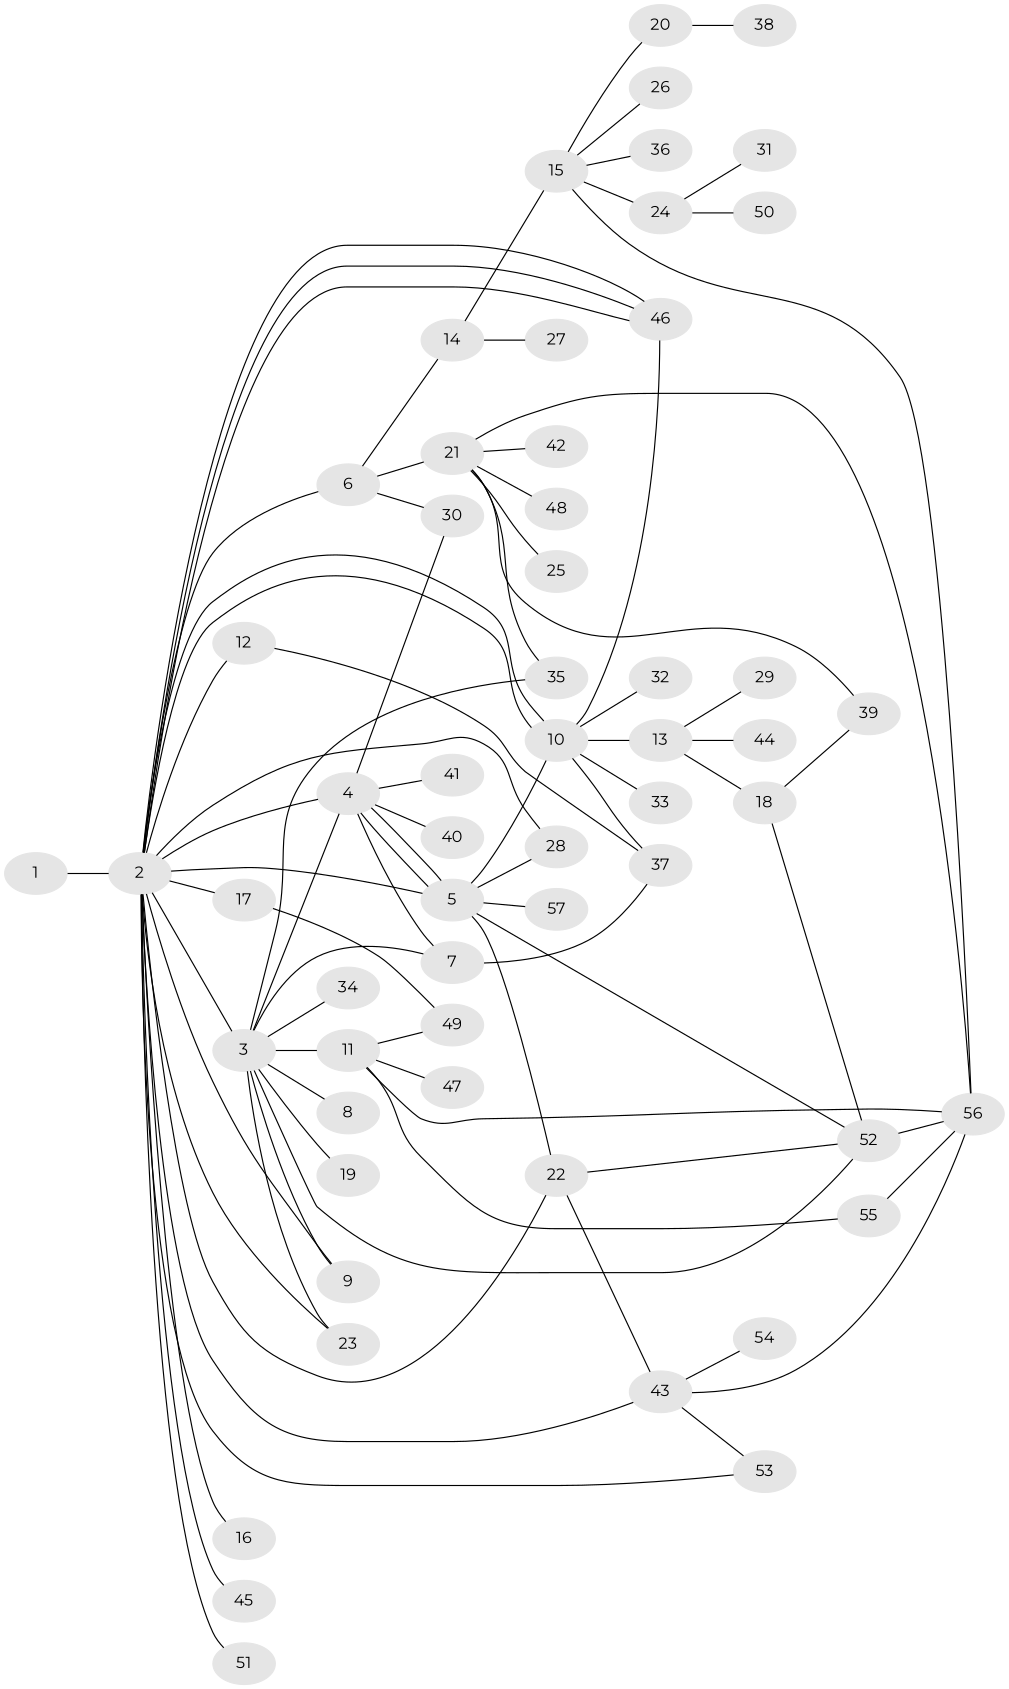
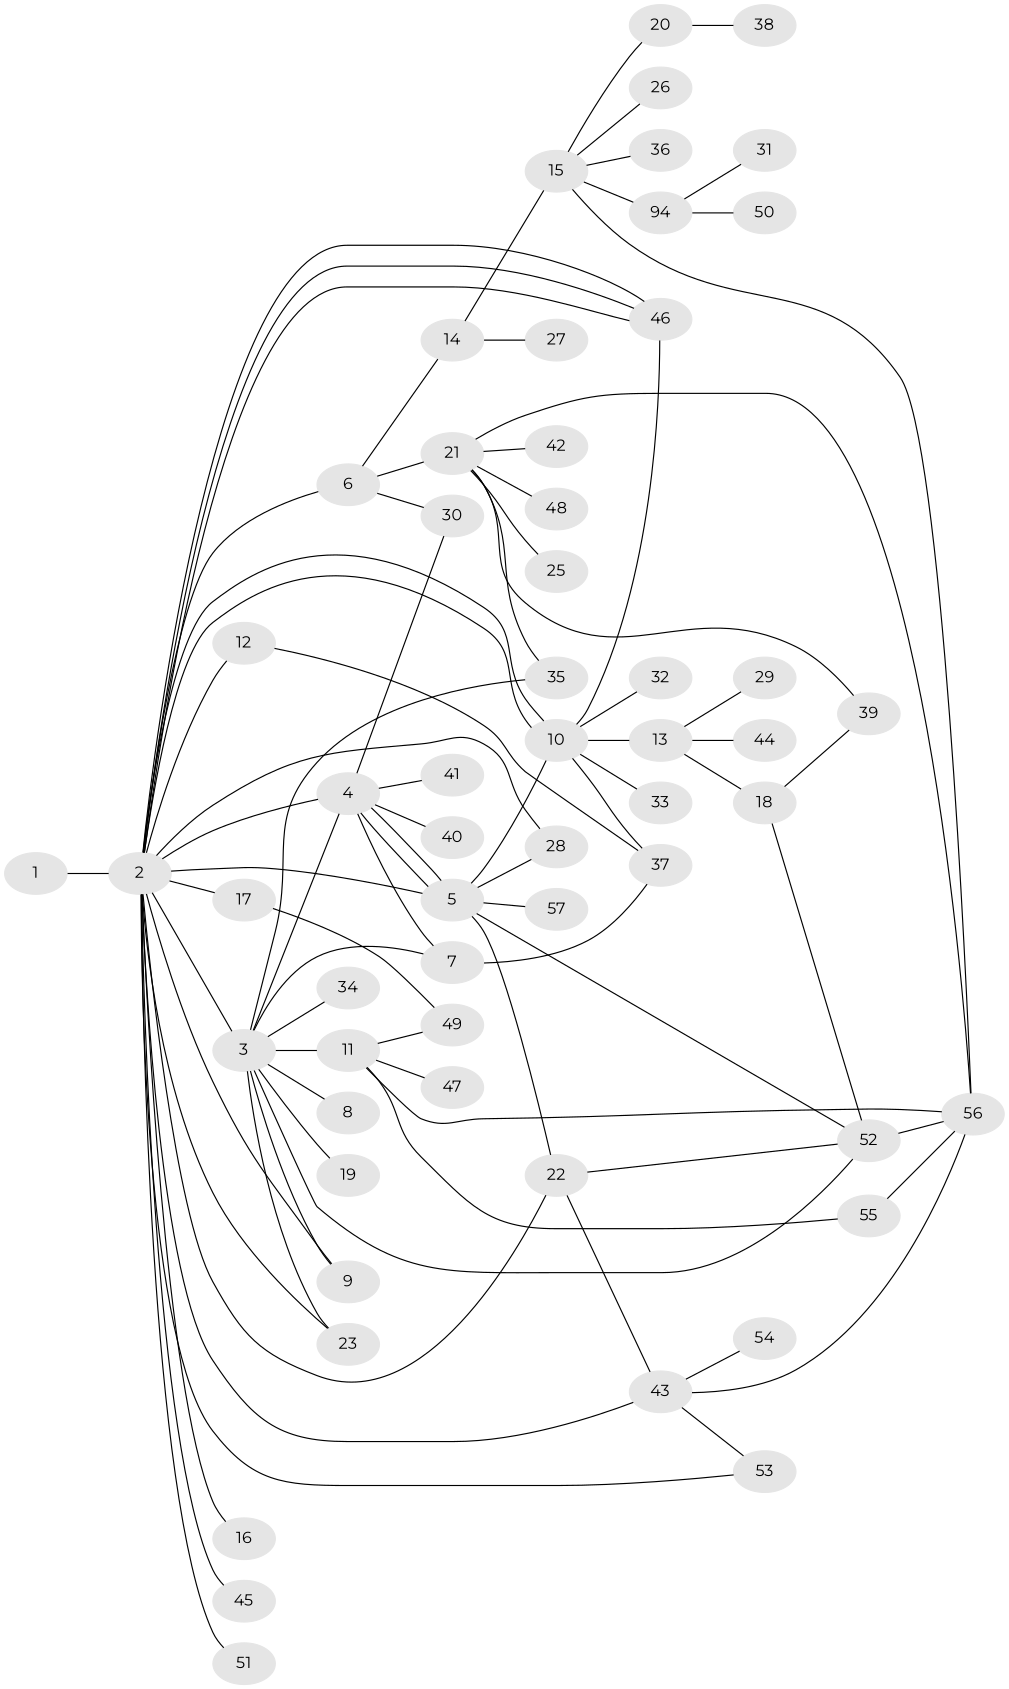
node "24": label "24" -> "94"
